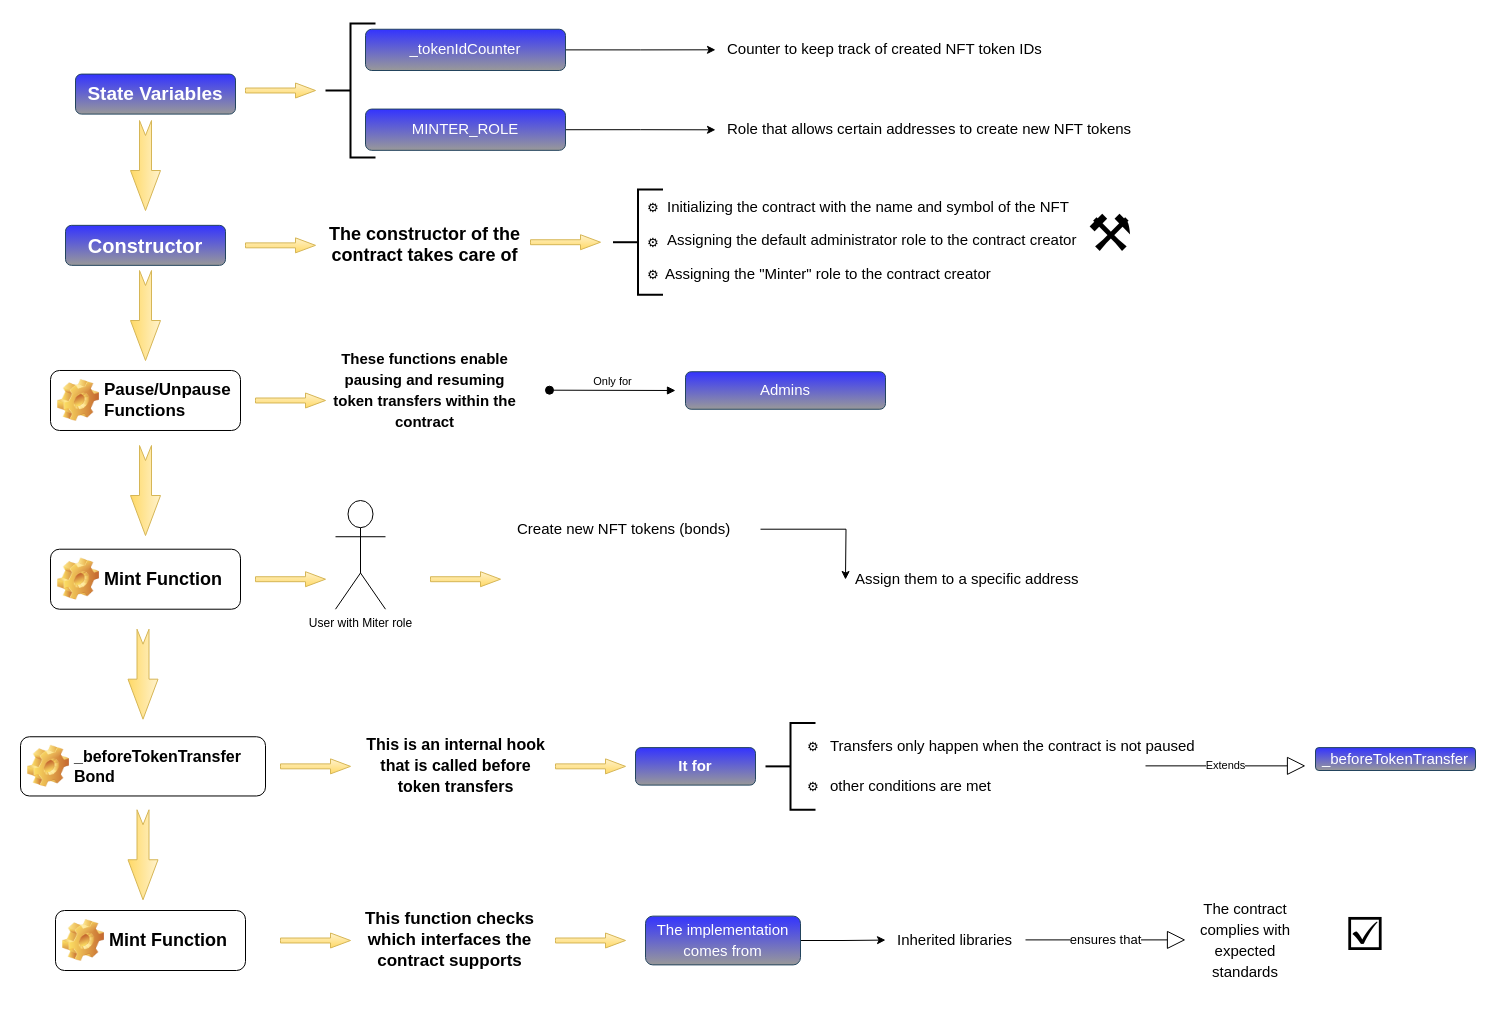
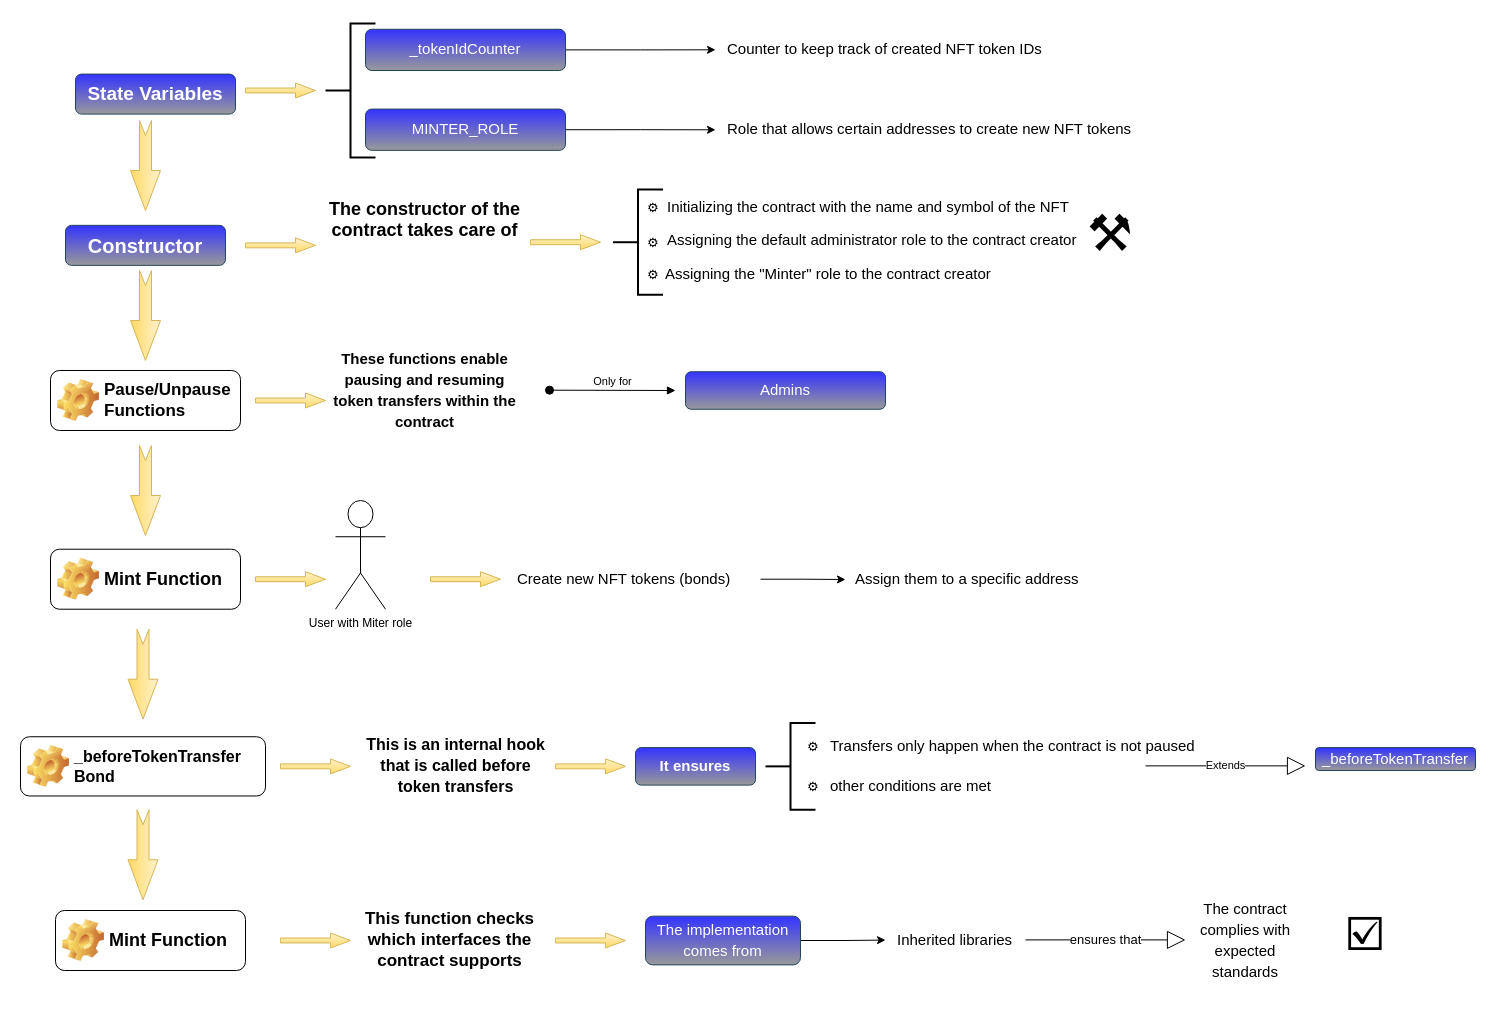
node "The constructor of the contract takes care of": moved (425, 245) -> (425, 220)
node "Create new NFT tokens (bonds)": moved (638, 529) -> (638, 579)
node "It for": label "It for" -> "It ensures"
